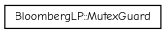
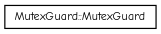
node "BloombergLP::MutexGuard": label "BloombergLP::MutexGuard" -> "MutexGuard::MutexGuard"
